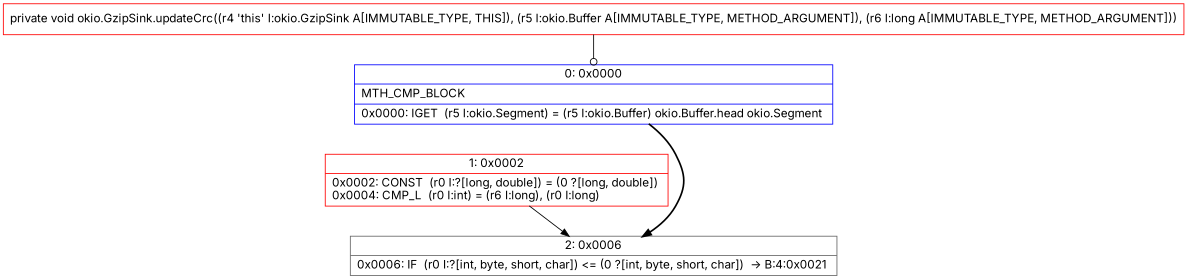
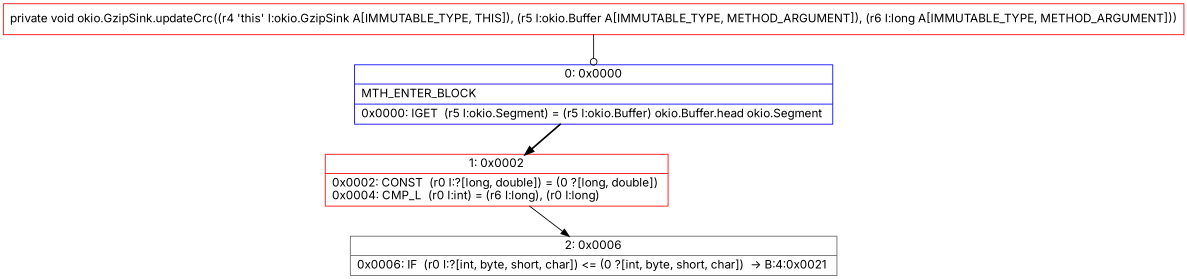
node "0: 0x0000": text "MTH_CMP_BLOCK" -> "MTH_ENTER_BLOCK"
edge "0: 0x0000" -> "2: 0x0006": now "0: 0x0000" -> "1: 0x0002"
